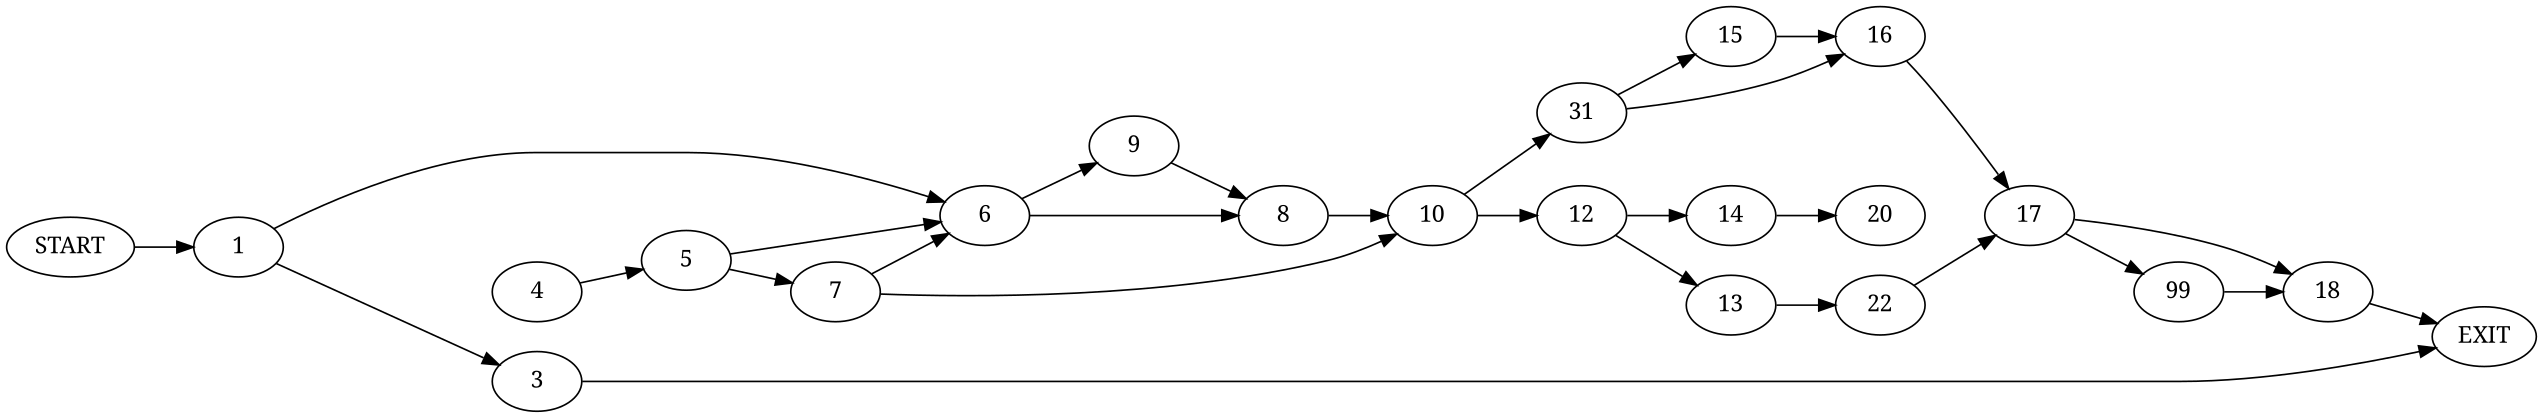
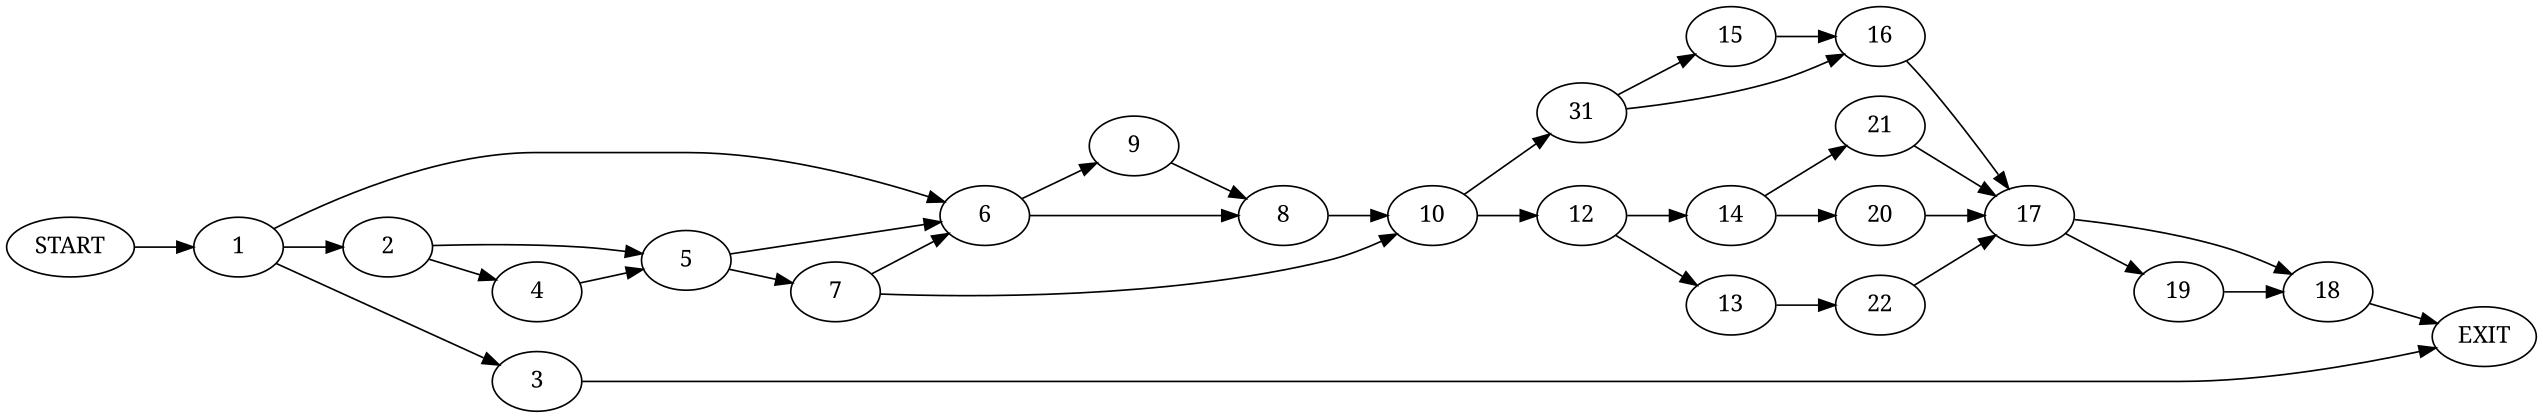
node "21": added
edge "20" -> "17": added
node "2": added
node "99": label "99" -> "19"
